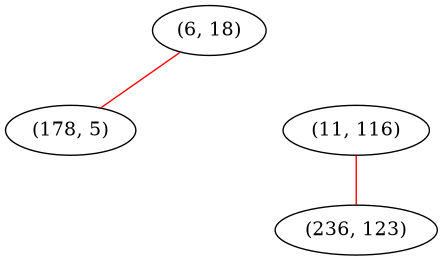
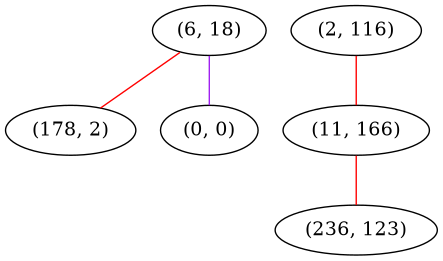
node "(2, 116)": added
node "(178, 5)": label "(178, 5)" -> "(178, 2)"
node "(0, 0)": added
node "(11, 116)": label "(11, 116)" -> "(11, 166)"
